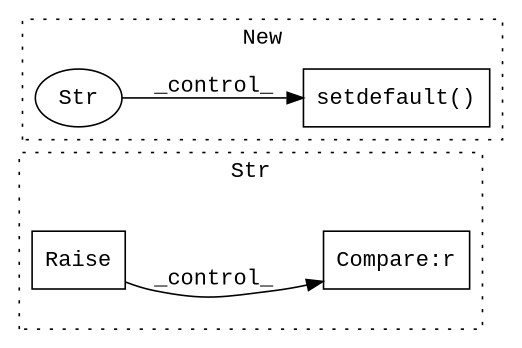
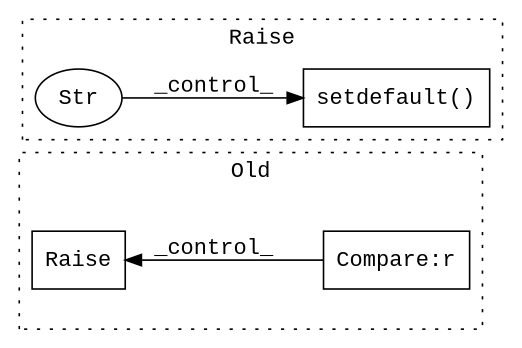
cluster "New": label "New" -> "Raise"
cluster "Str": label "Str" -> "Old"
edge "Raise" -> "Compare:r": reversed
